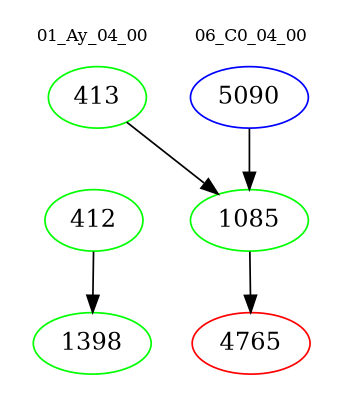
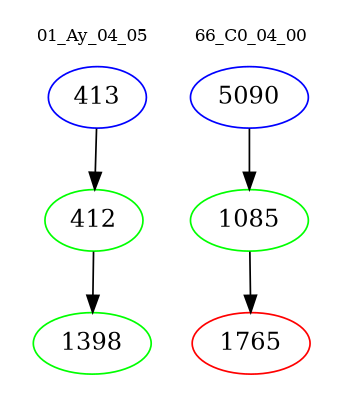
cluster "01_Ay_04_00": label "01_Ay_04_00" -> "01_Ay_04_05"
cluster "06_C0_04_00": label "06_C0_04_00" -> "66_C0_04_00"
node "413": color green -> blue
edge "413" -> "1085": now "413" -> "412"
node "4765": label "4765" -> "1765"
